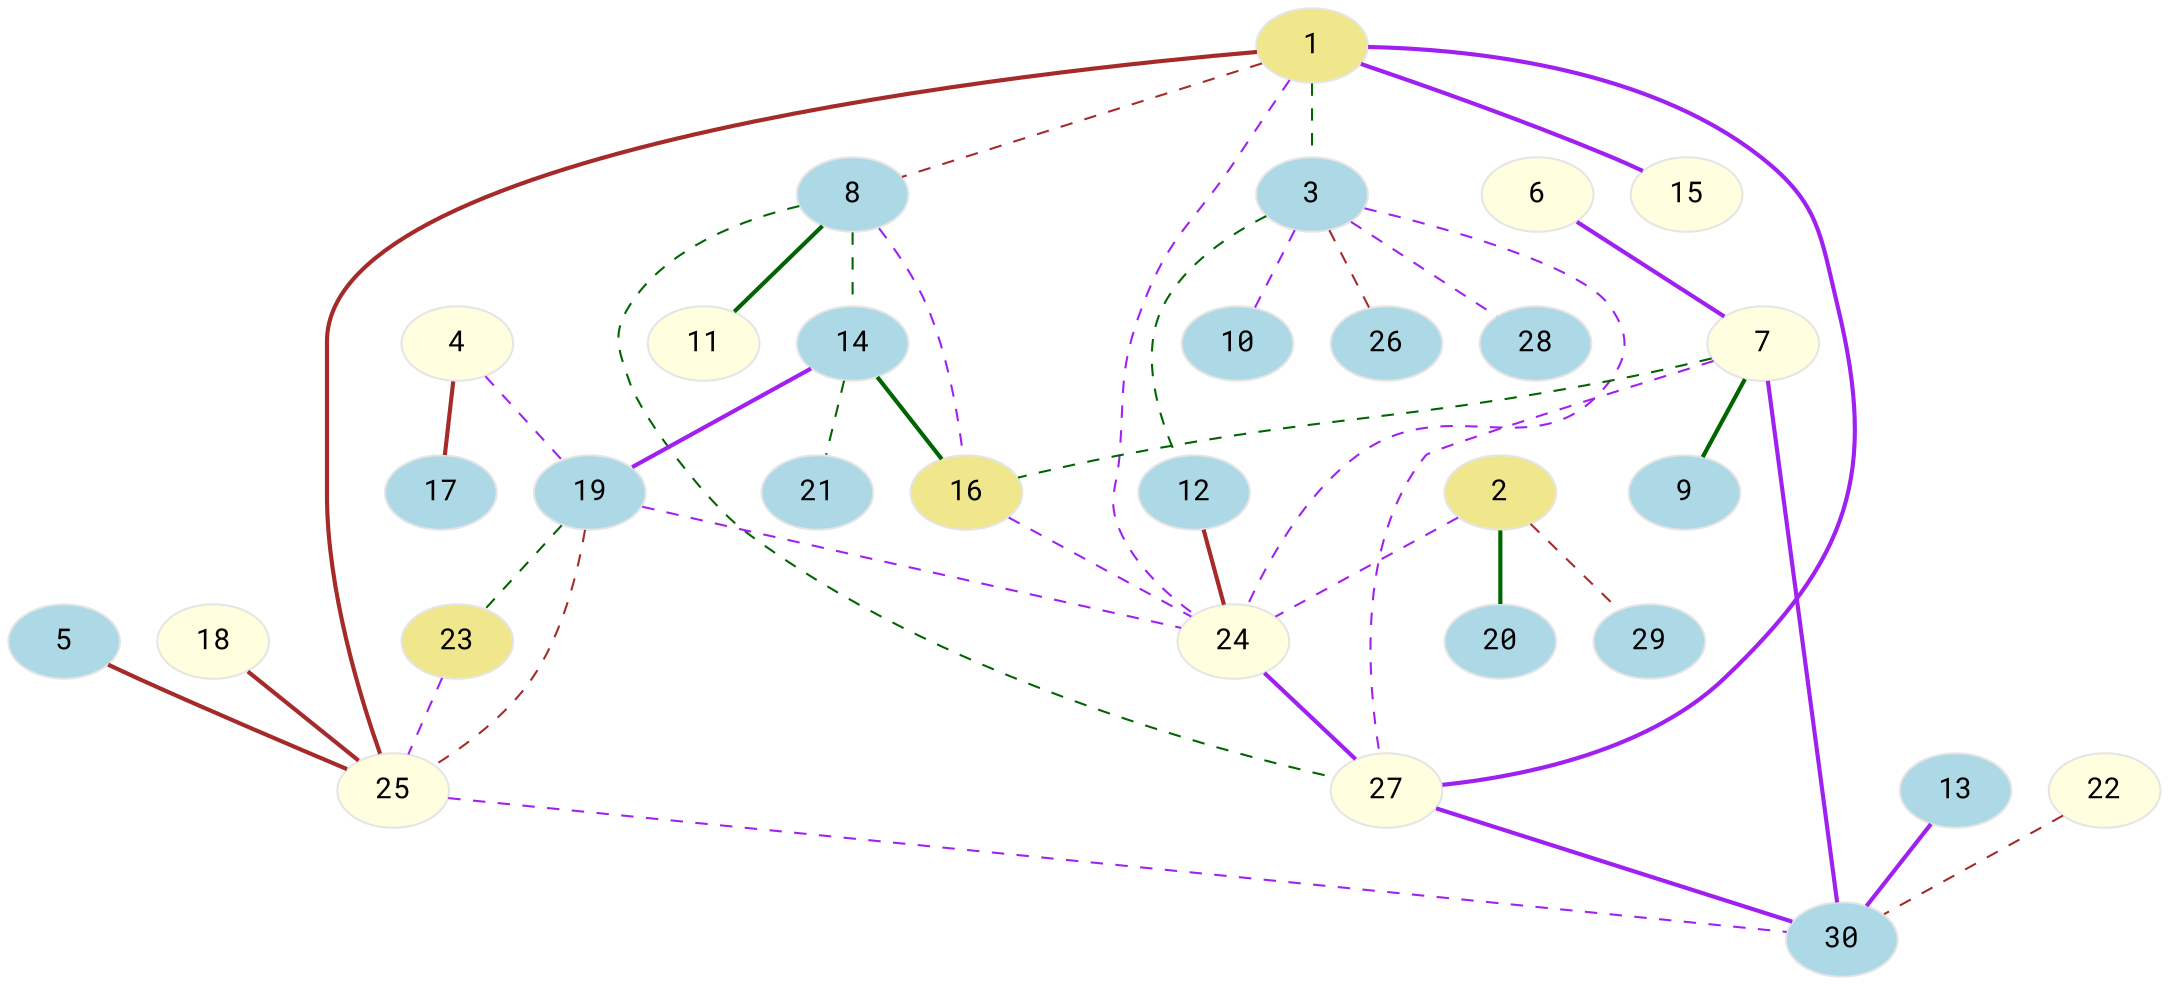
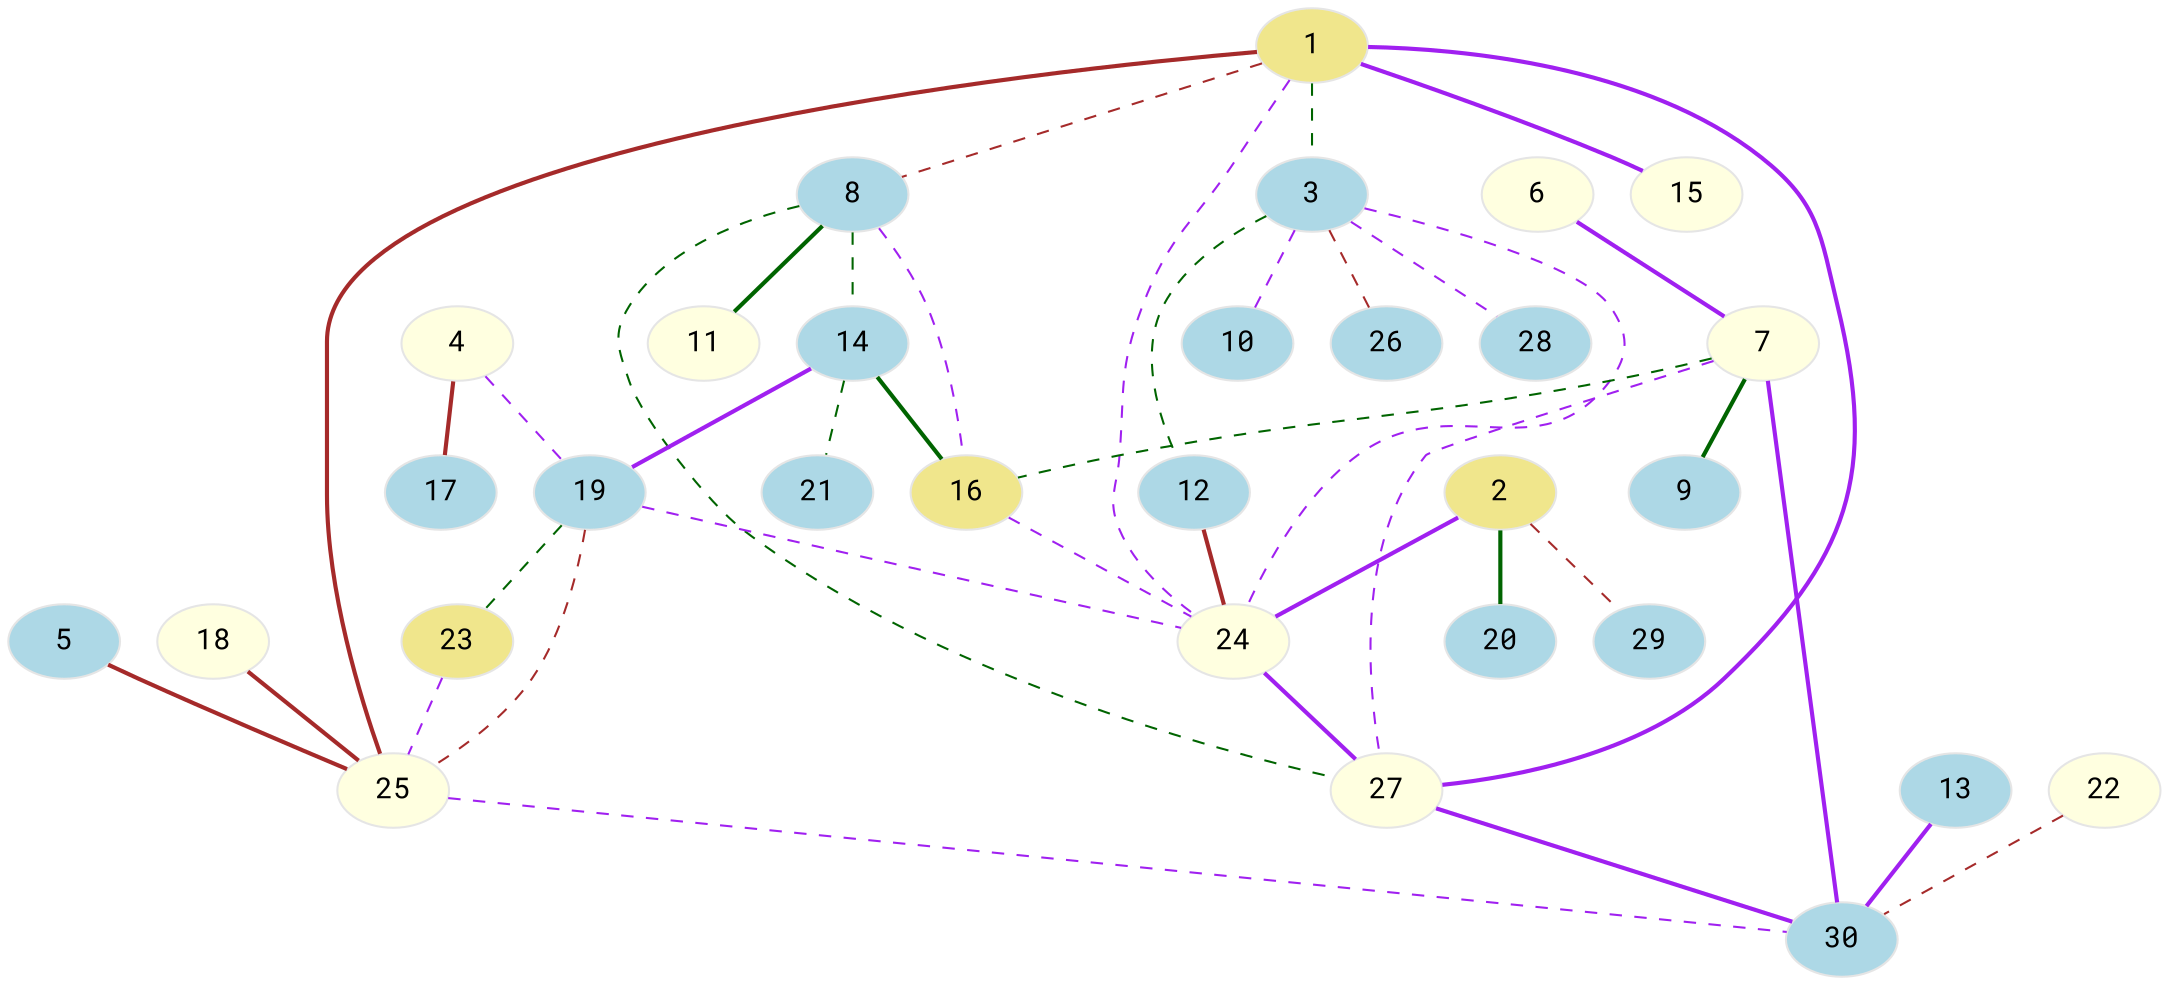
edge "2" -- "24": style dashed -> bold
